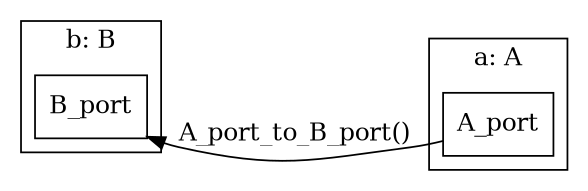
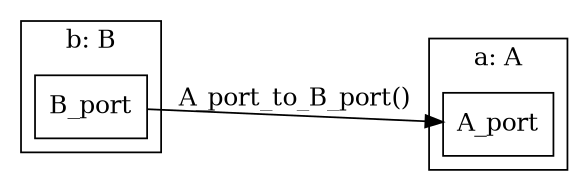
edge "A_port" -> "B_port": reversed
